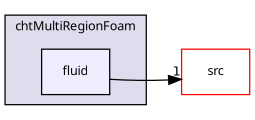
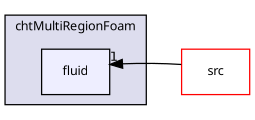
edge "fluid" -> "src": reversed
